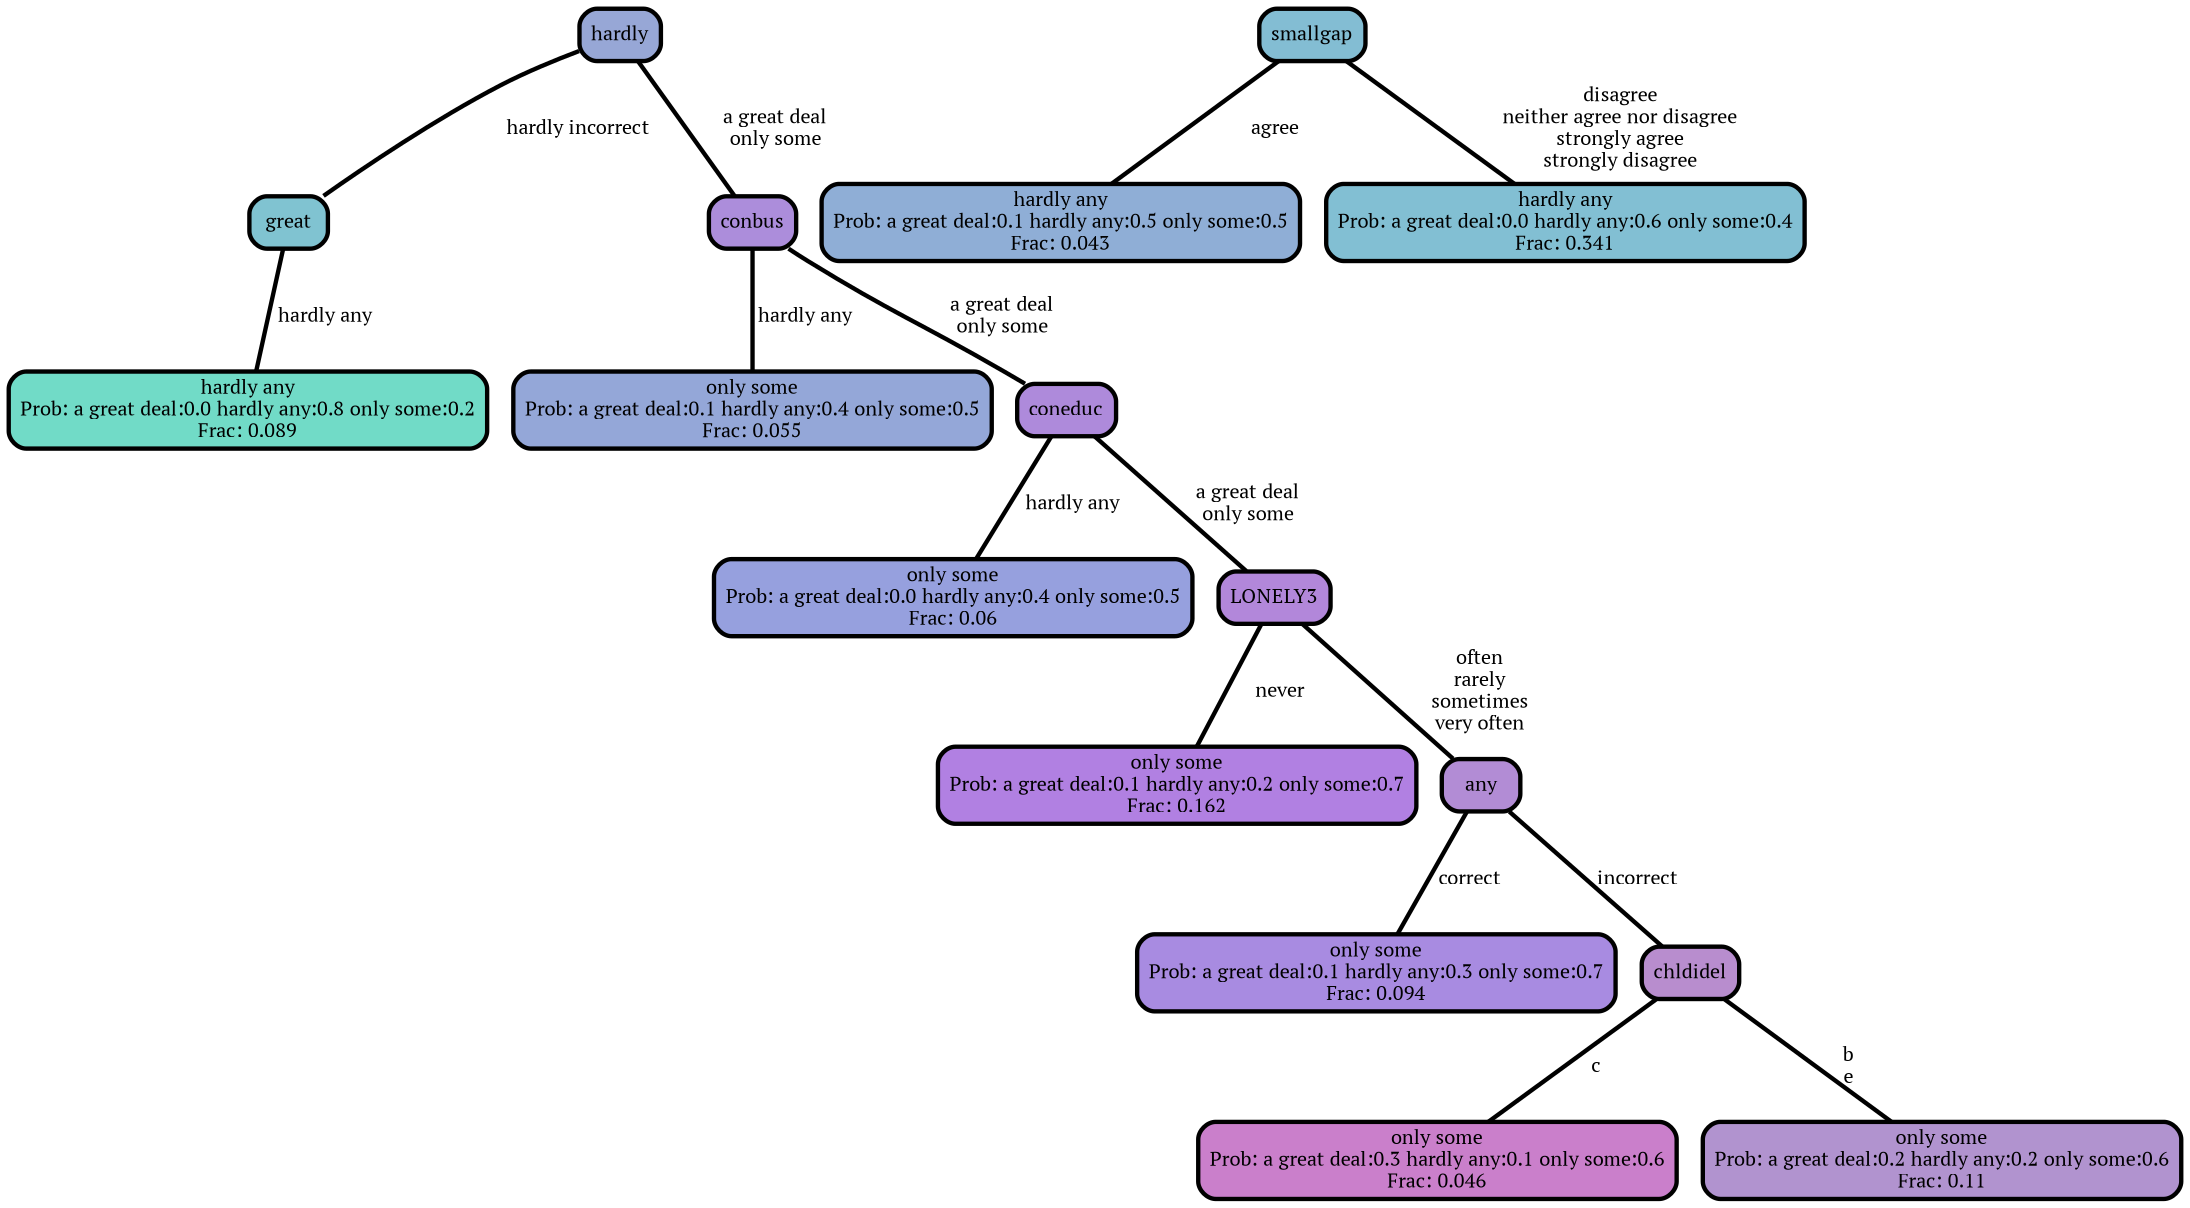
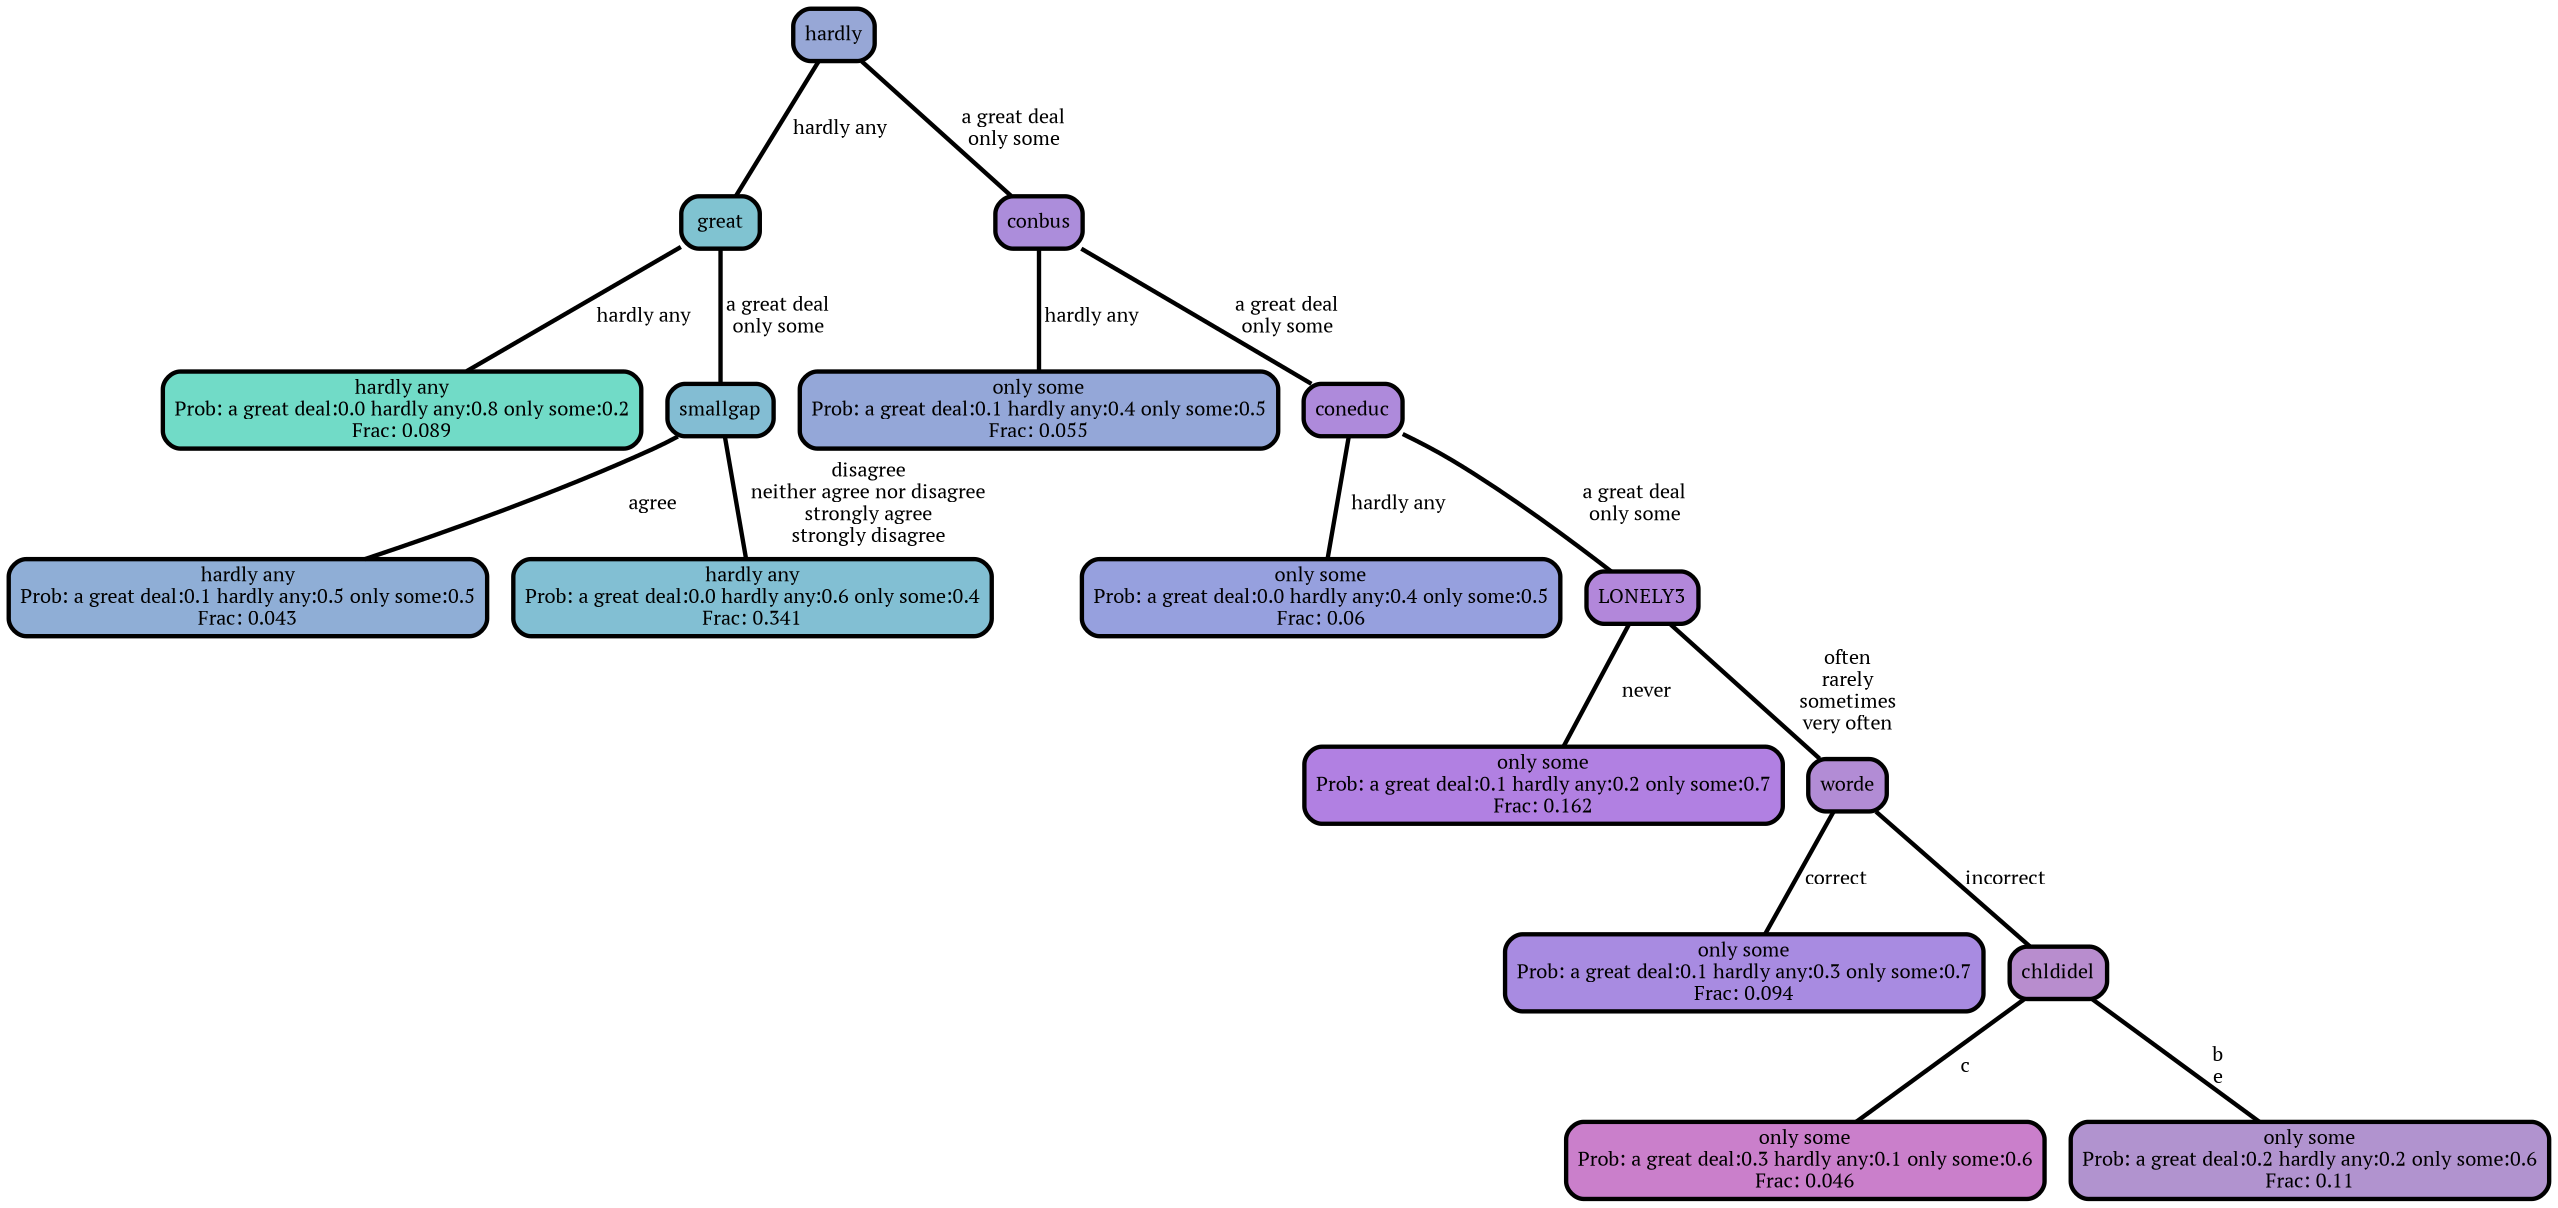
edge "hardly" -- "great": label " hardly incorrect" -> " hardly any"
edge "great" -- "smallgap": added, label "a great deal only some"
node "any": label "any" -> "worde"
